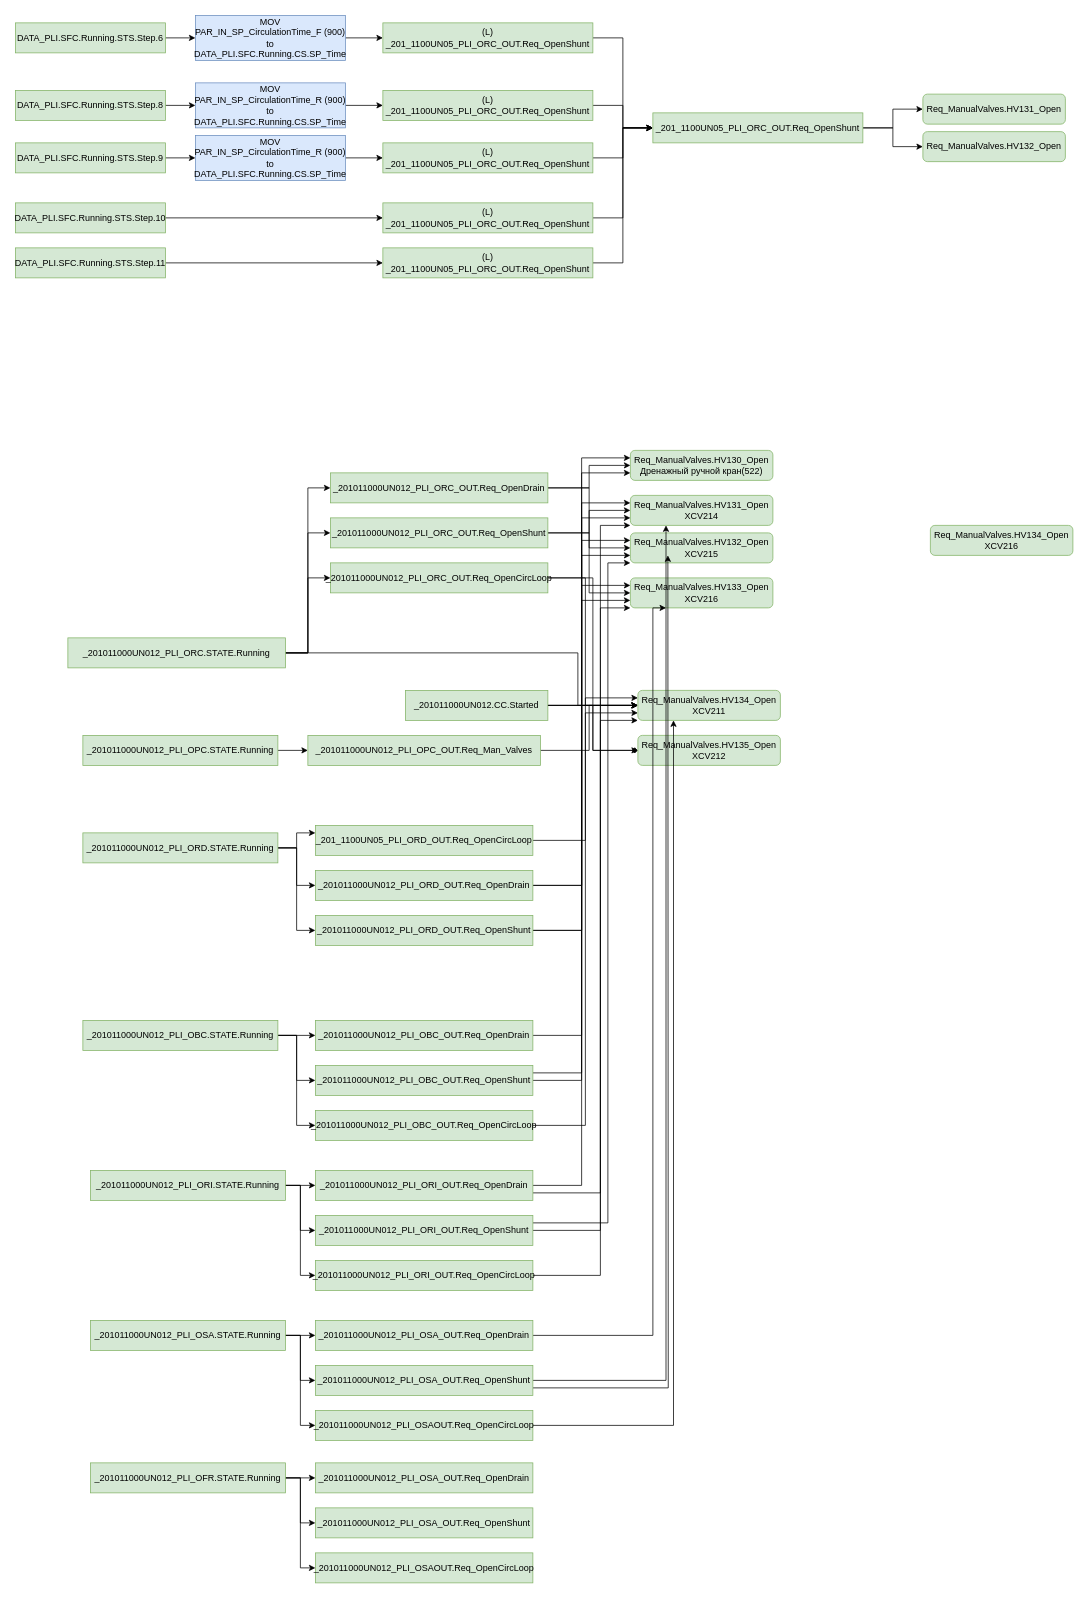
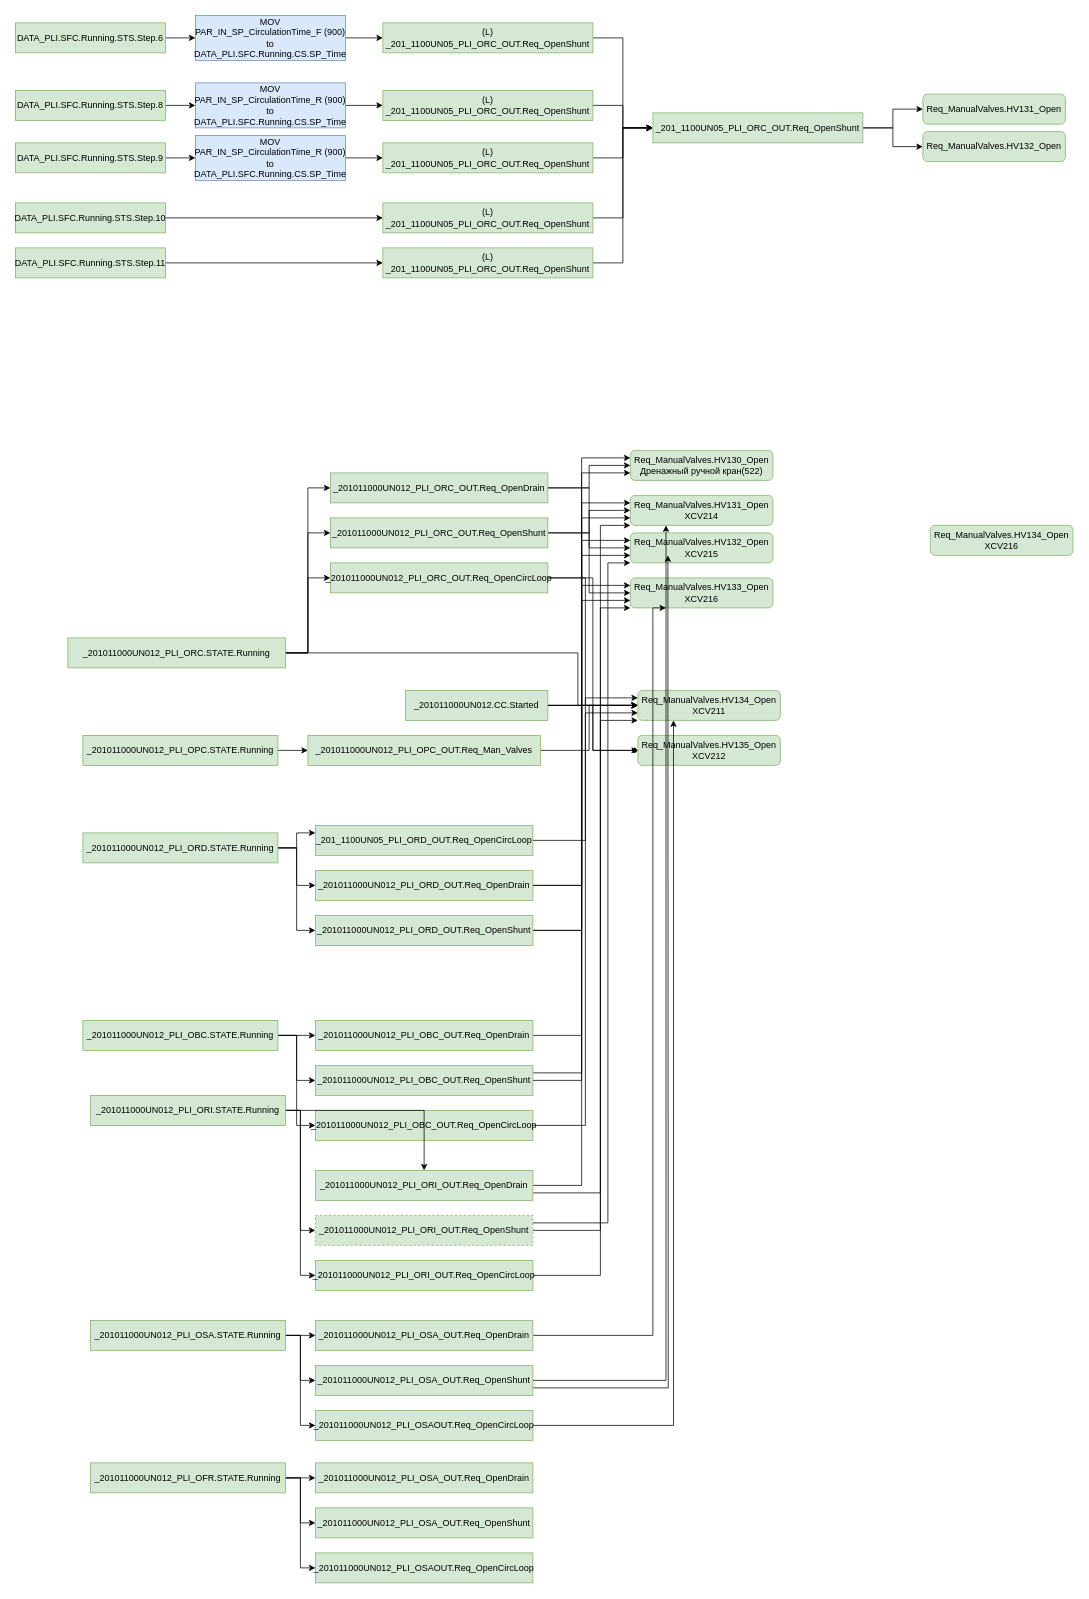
node "_201011000UN012_PLI_ORI.STATE.Running": moved (188, 1185) -> (188, 1110)
node "_201011000UN012_PLI_ORI_OUT.Req_OpenShunt": style solid -> dashed
